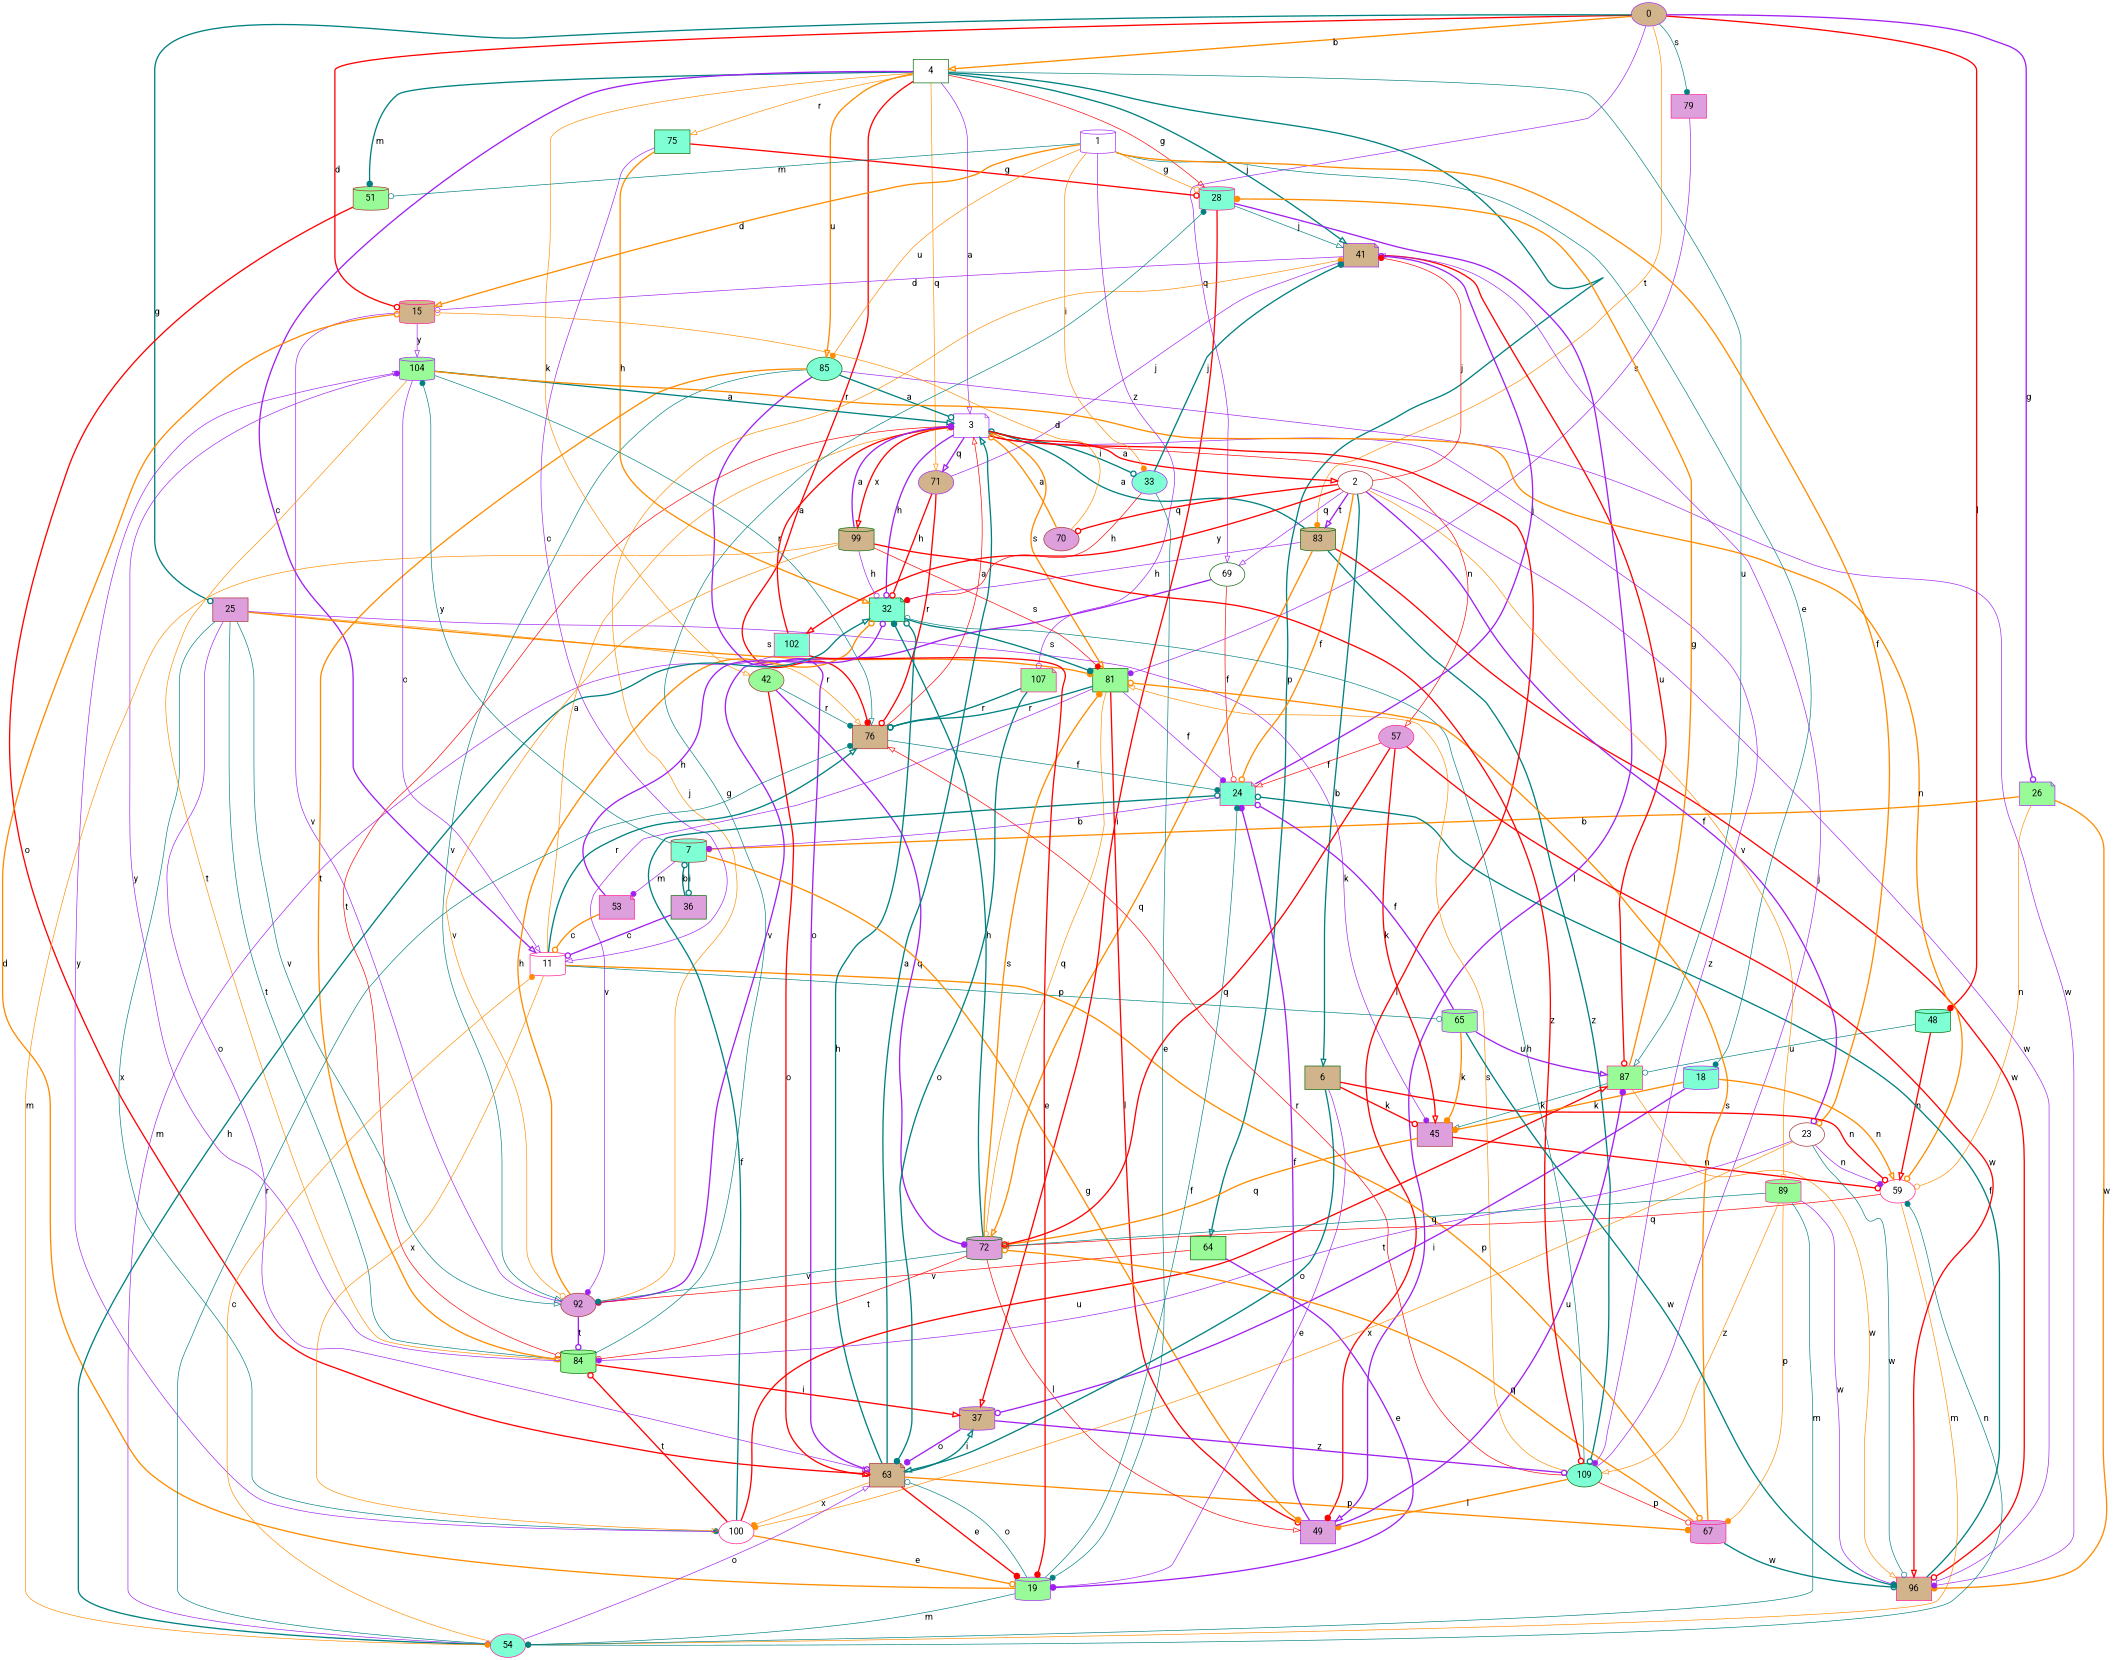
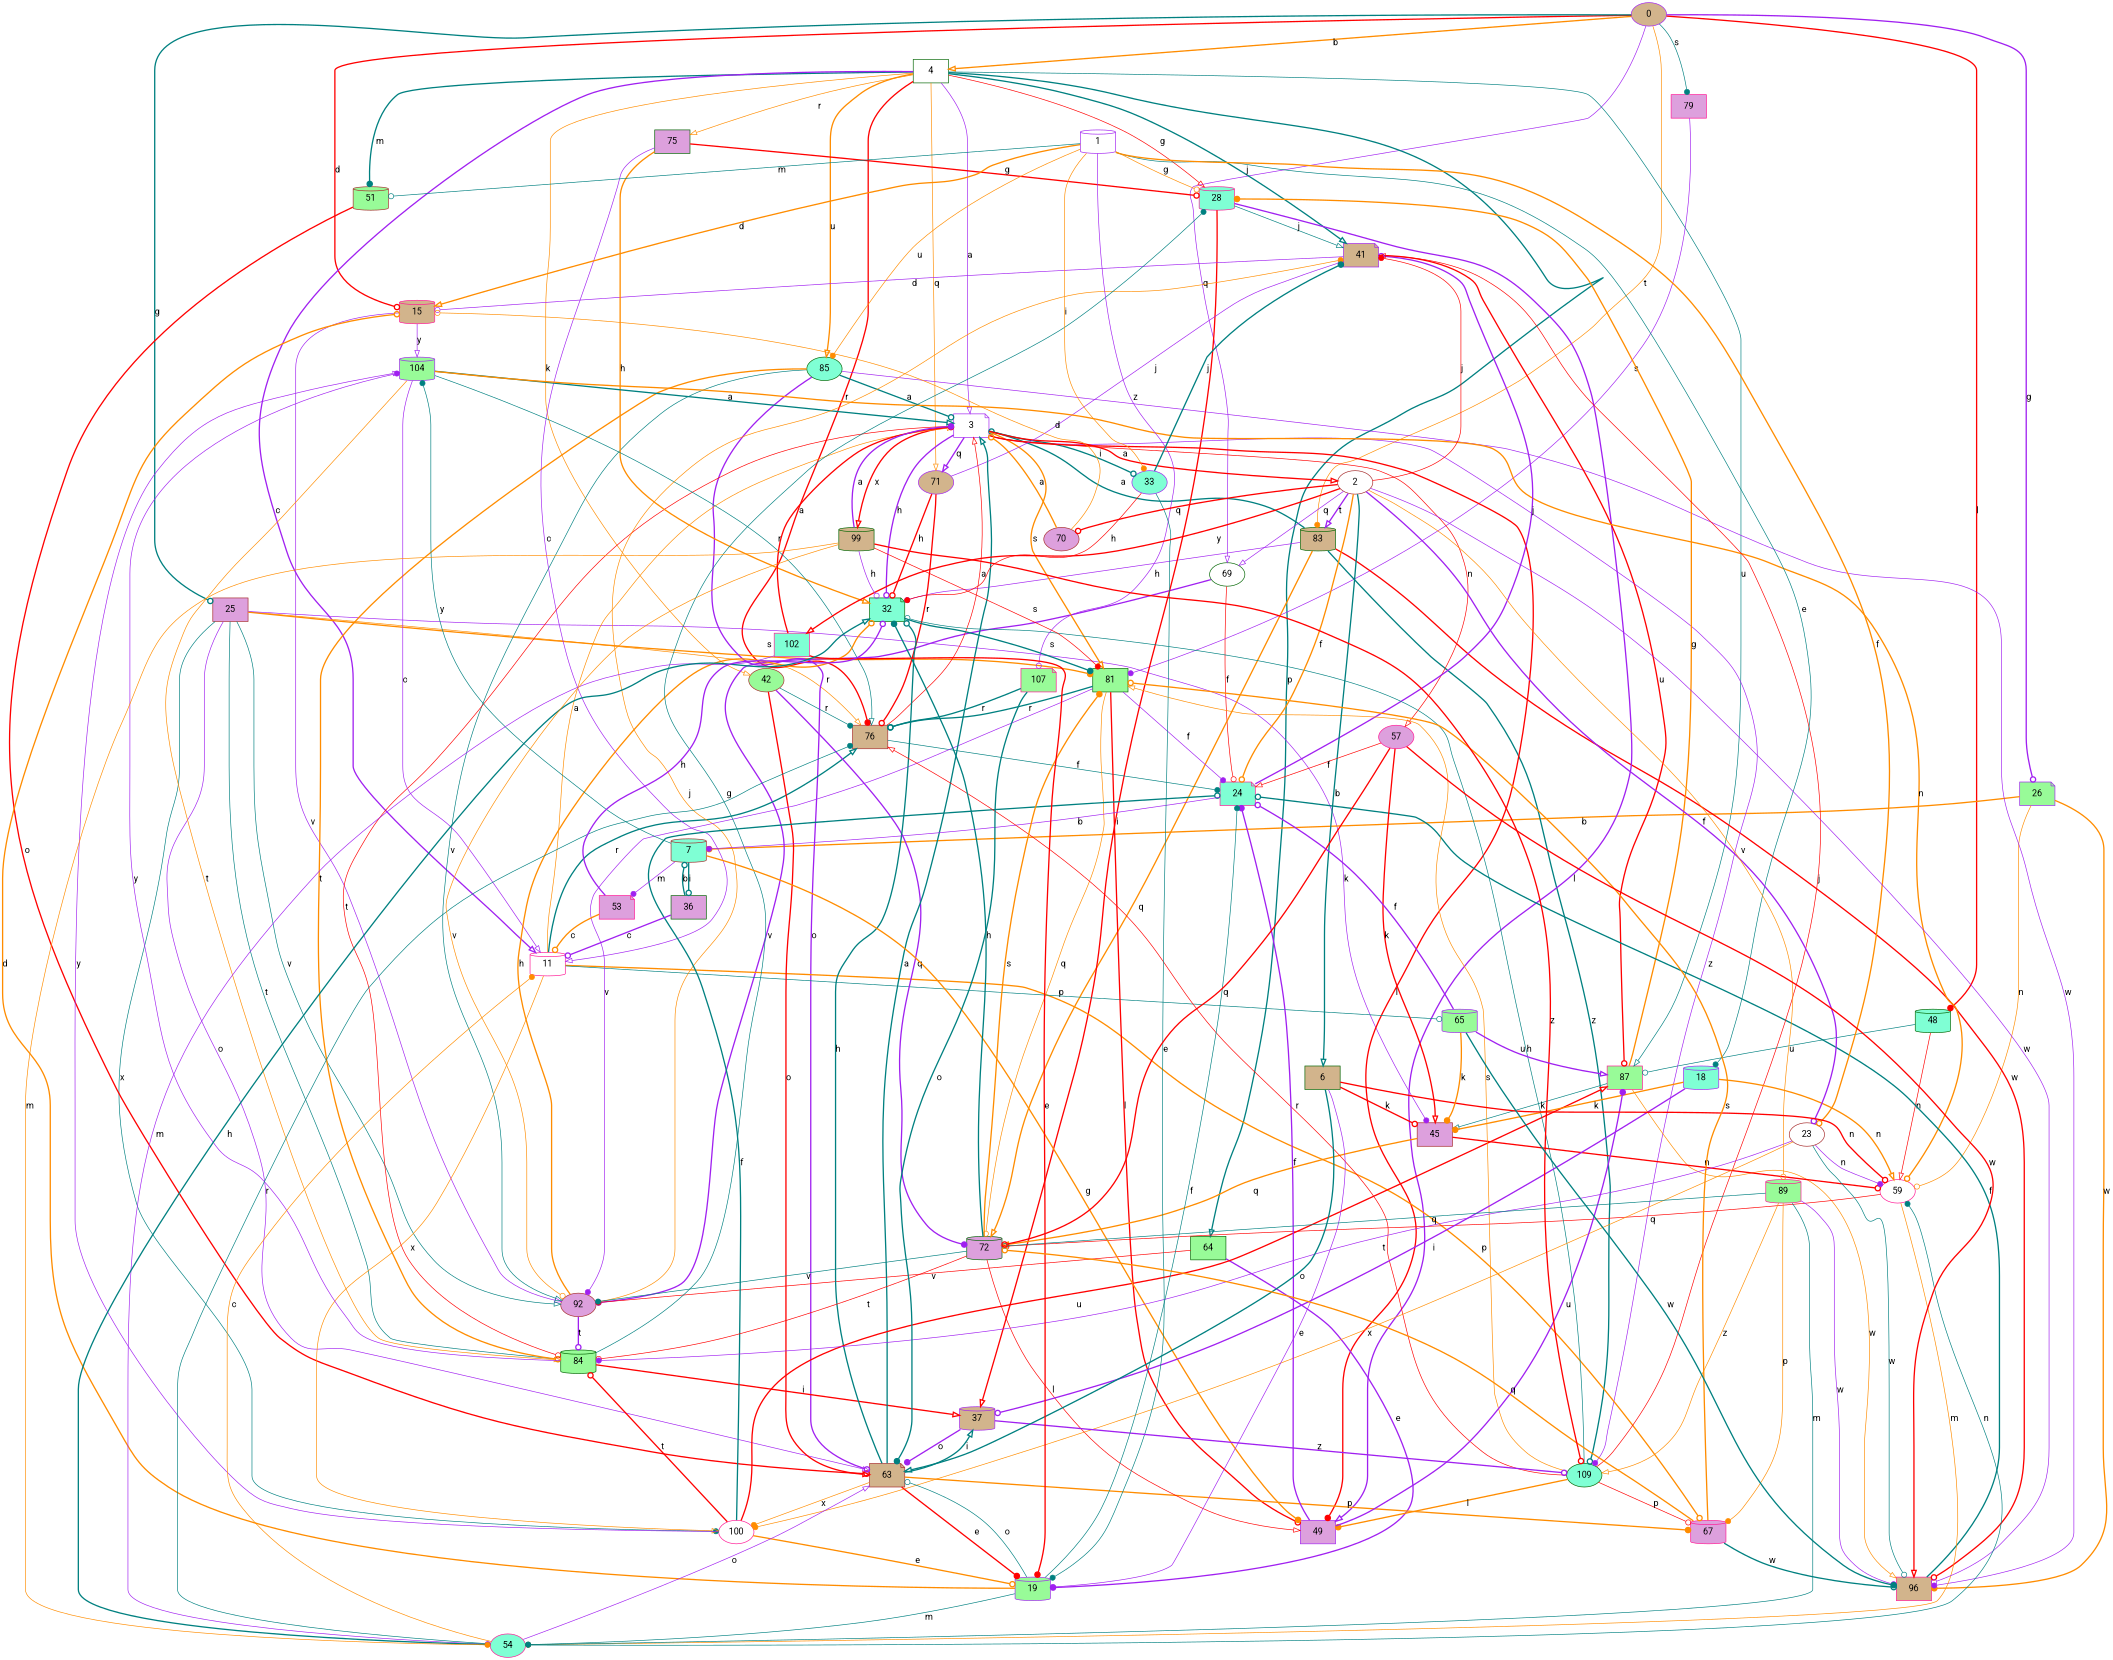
node "75": fillcolor aquamarine -> plum
edge "109" -> "41": color purple -> red
edge "48" -> "59": style bold -> solid
